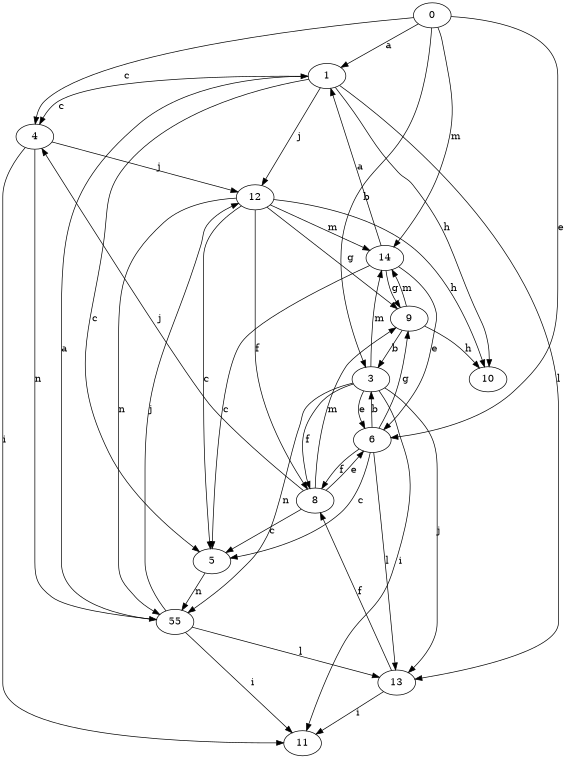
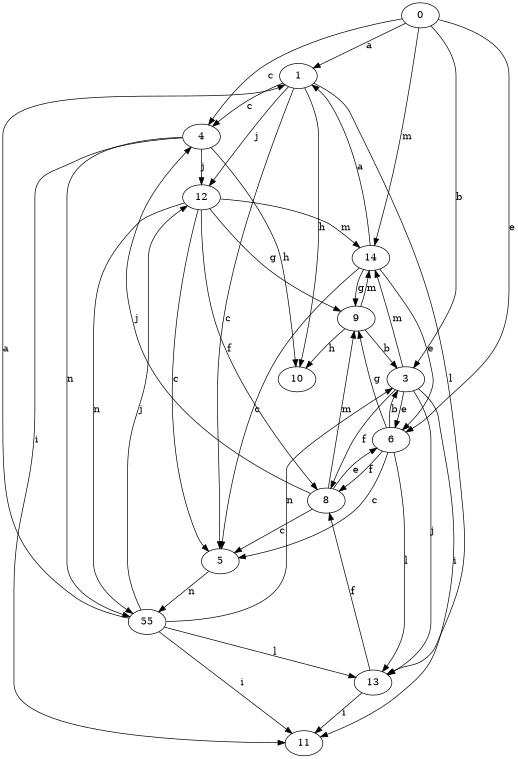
edge "12" -> "10": now "4" -> "10"
edge "3" -> "55": reversed
